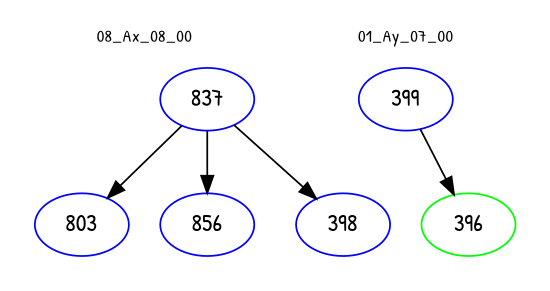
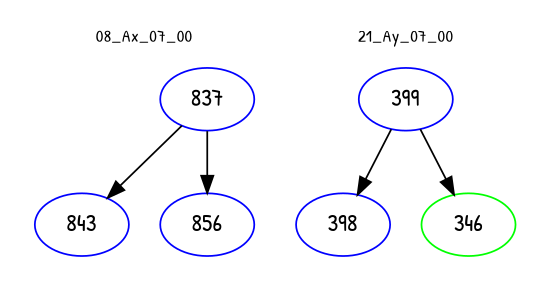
cluster "08_Ax_08_00": label "08_Ax_08_00" -> "08_Ax_07_00"
cluster "01_Ay_07_00": label "01_Ay_07_00" -> "21_Ay_07_00"
edge "837" -> "398": now "399" -> "398"
node "803": label "803" -> "843"
node "396": label "396" -> "346"
